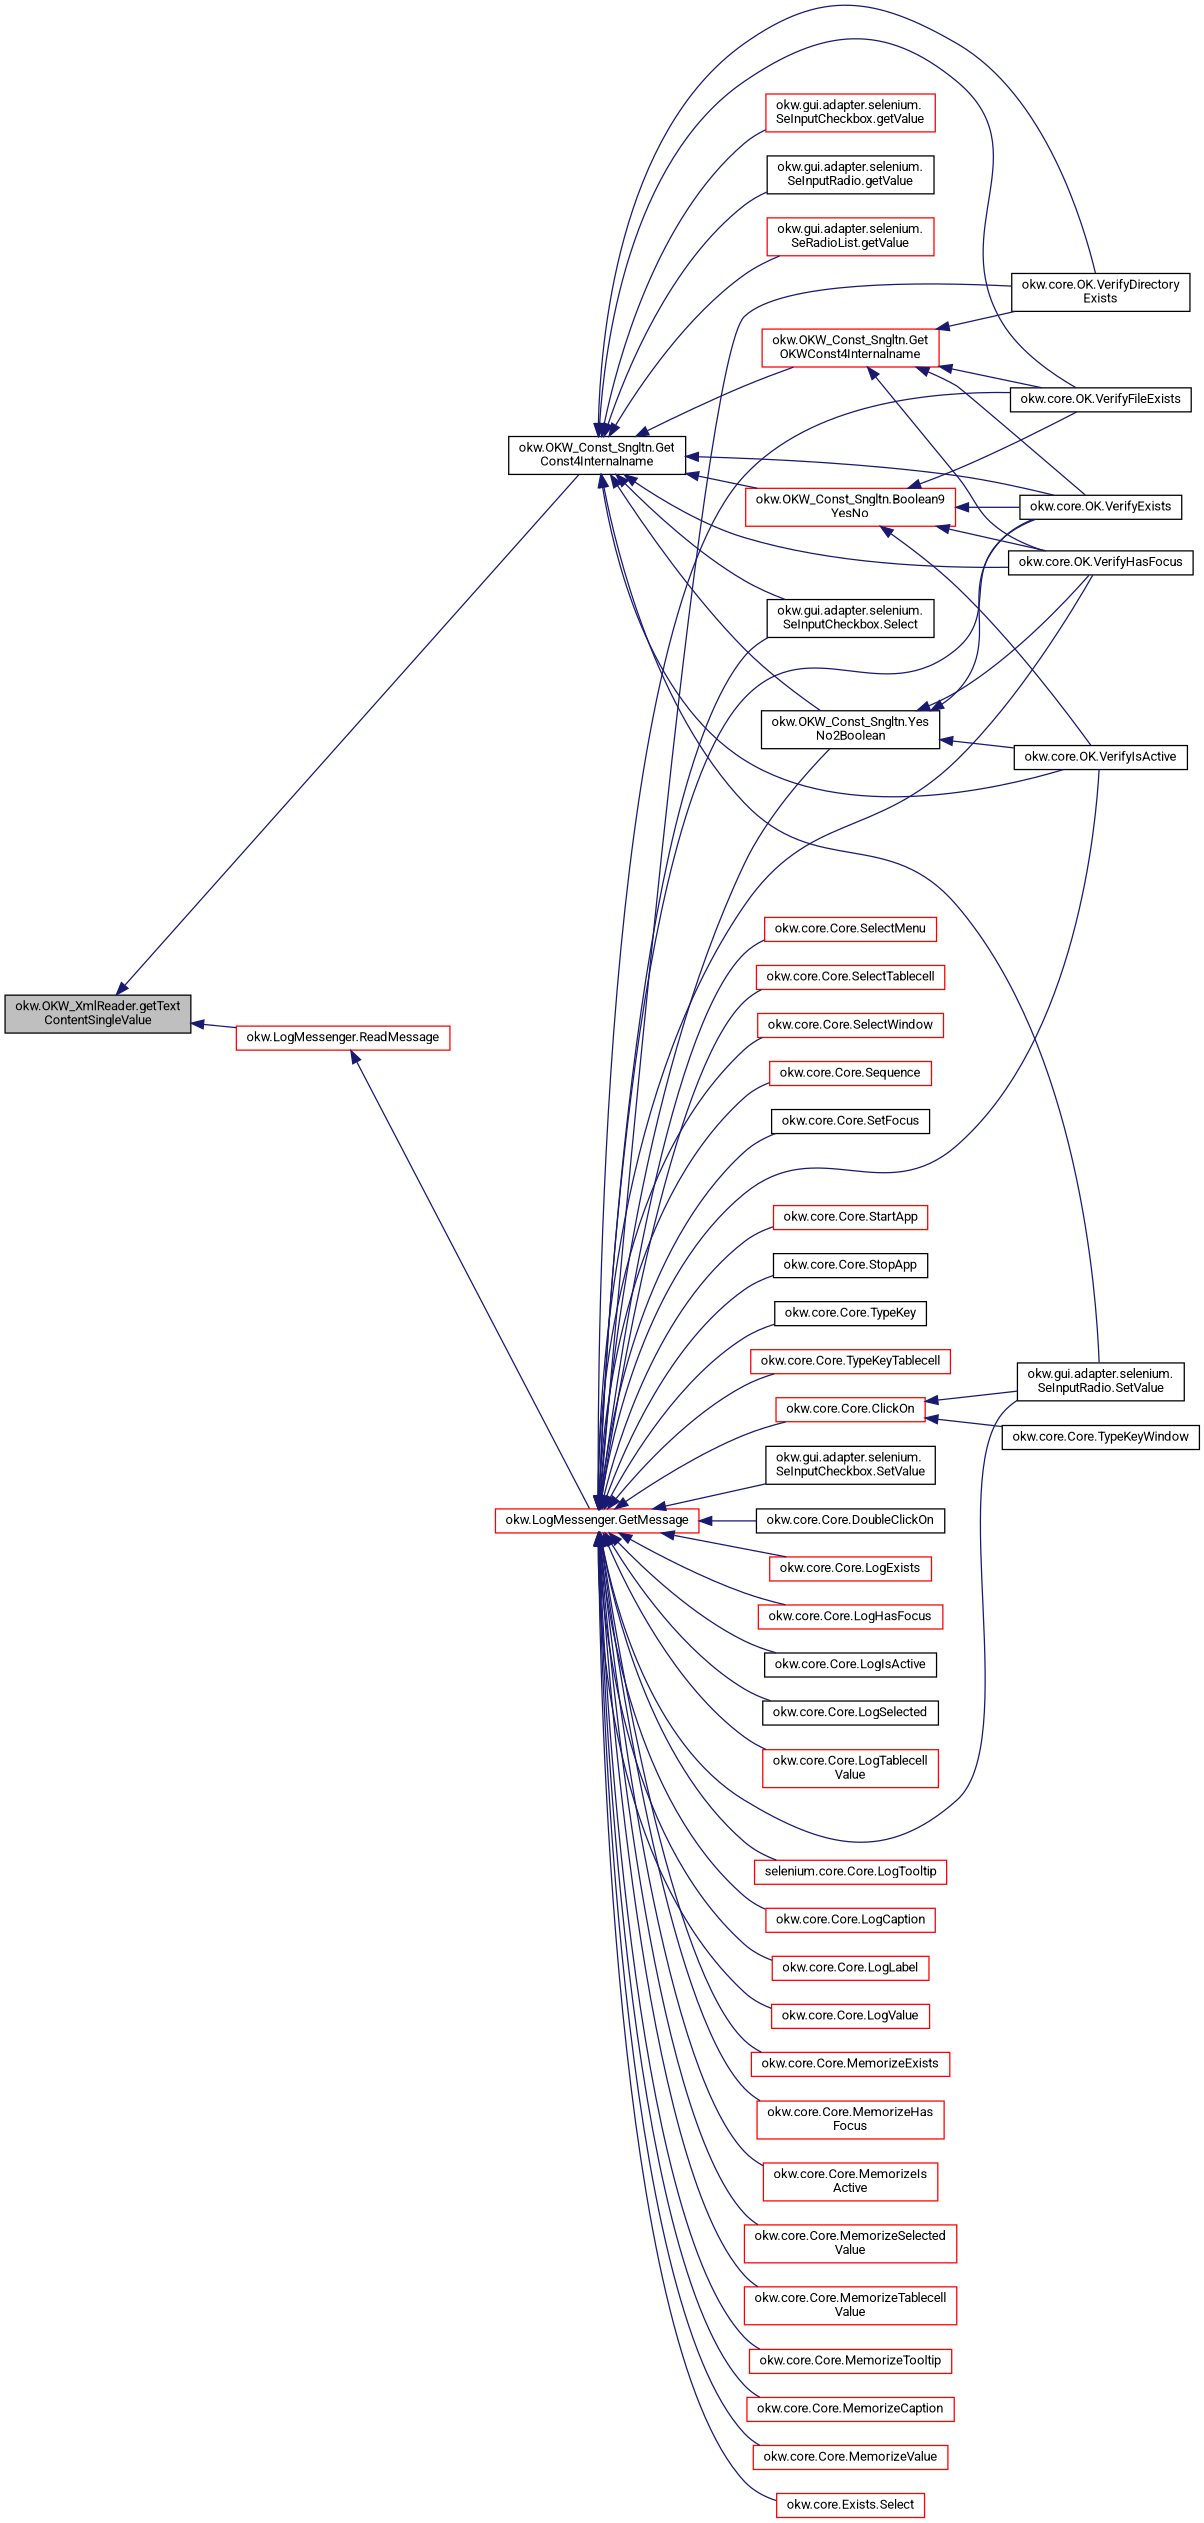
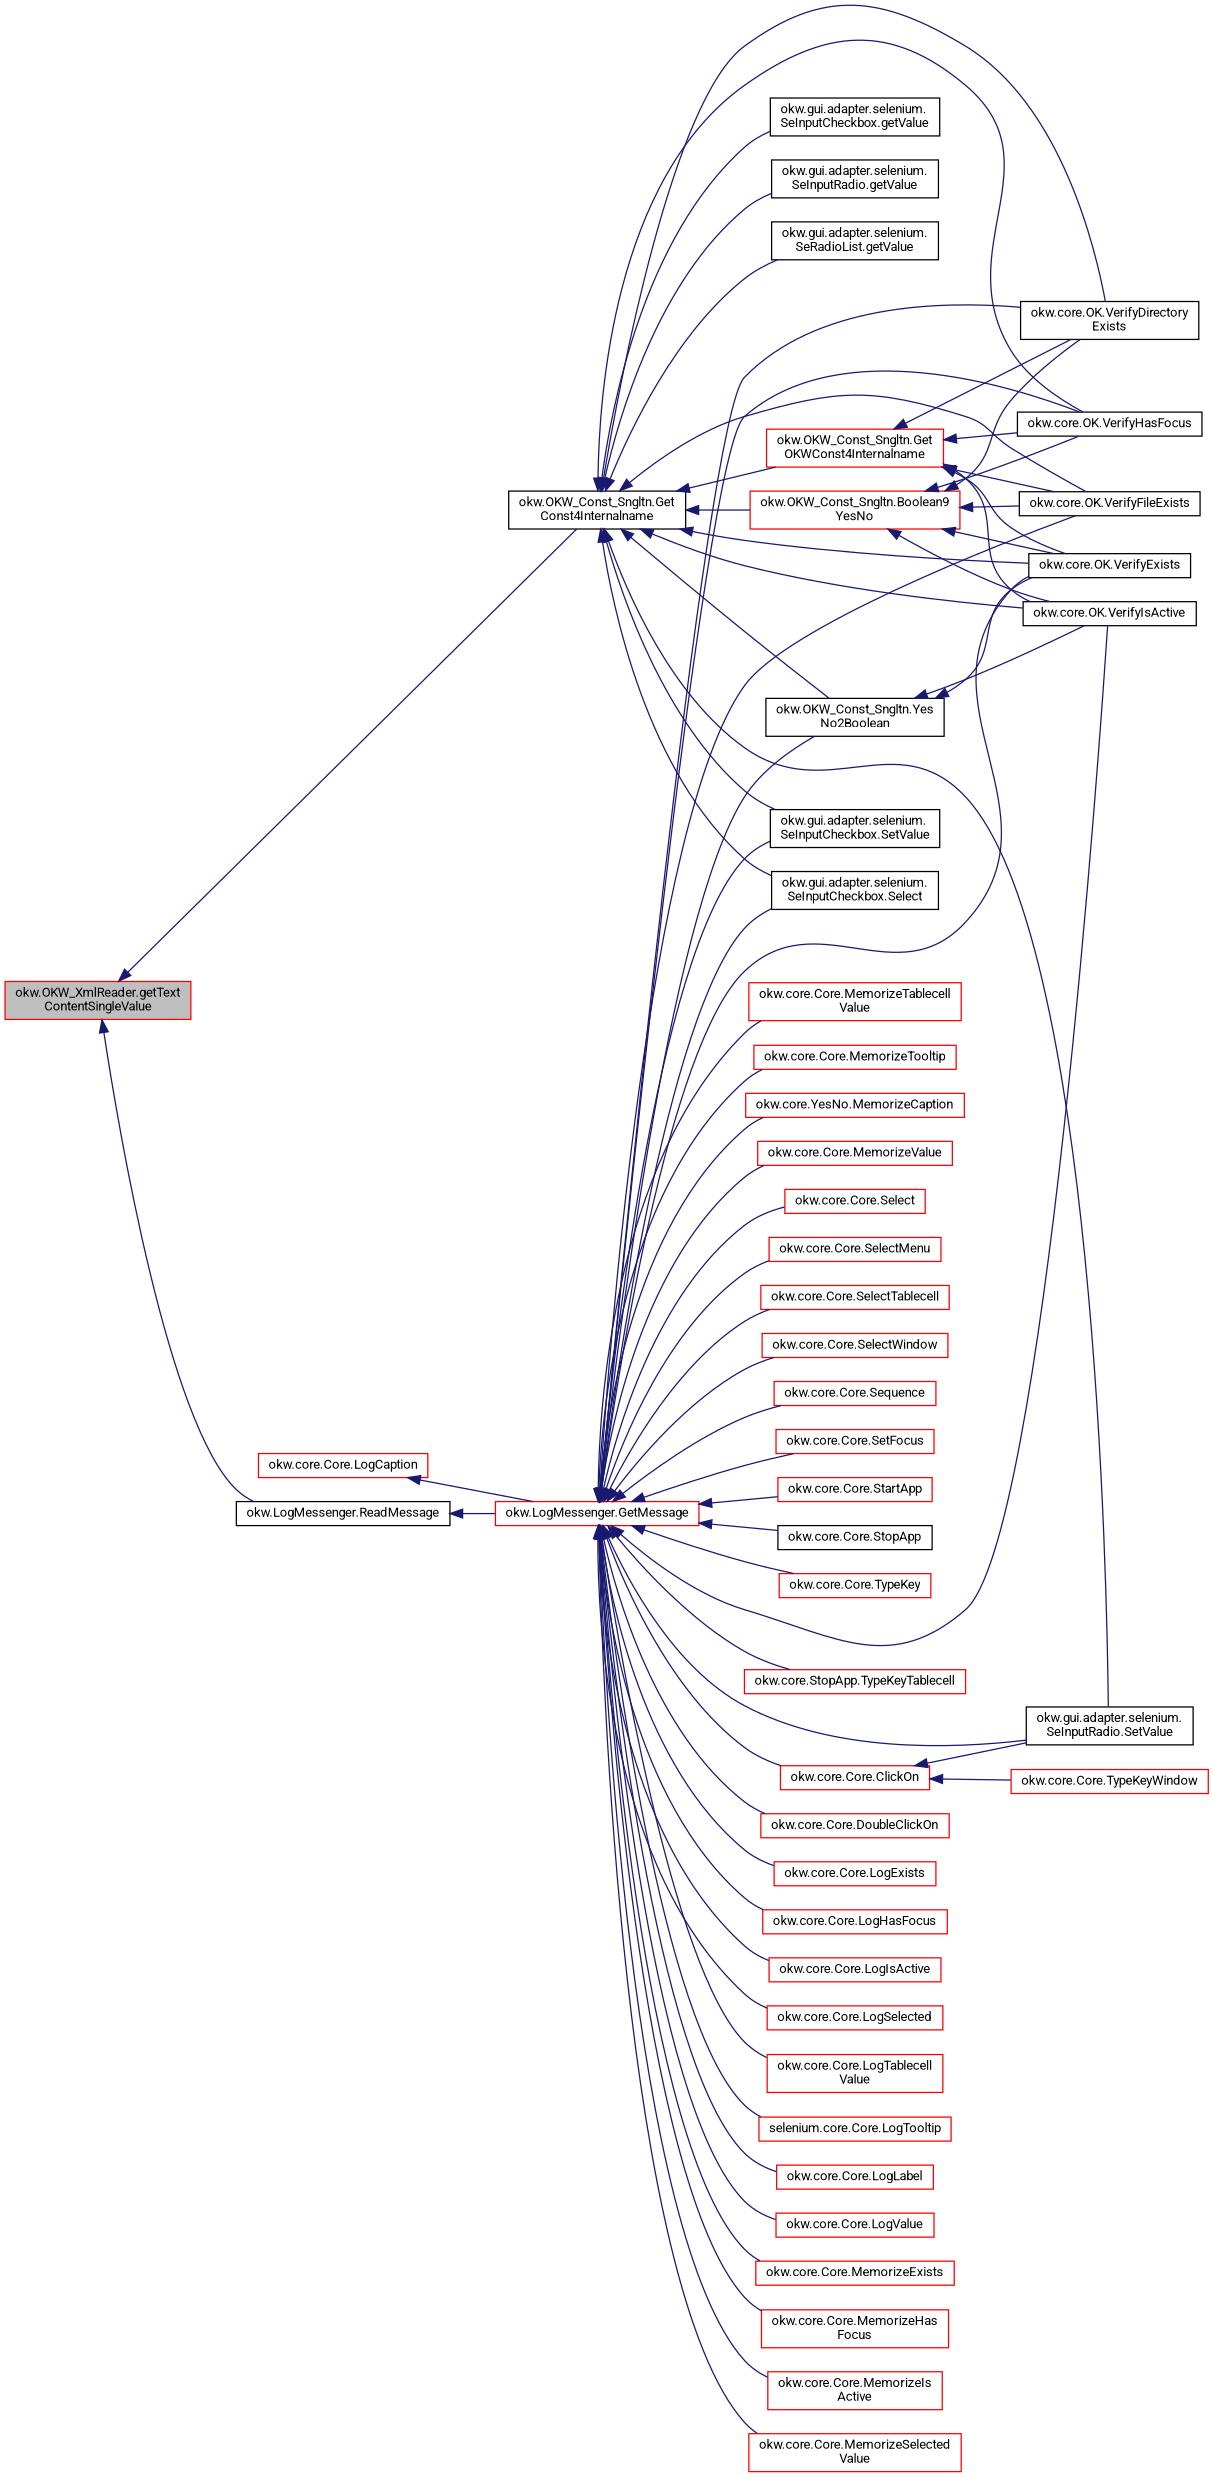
node "okw.gui.adapter.selenium. SeInputCheckbox.getValue": color red -> black
node "okw.gui.adapter.selenium. SeRadioList.getValue": color red -> black
edge "okw.core.OK.VerifyDirectory Exists" -> "okw.OKW_Const_Sngltn.Boolean9 YesNo": added
edge "okw.core.OK.VerifyIsActive" -> "okw.OKW_Const_Sngltn.Get OKWConst4Internalname": added
edge "okw.core.OK.VerifyHasFocus" -> "okw.OKW_Const_Sngltn.Yes No2Boolean": removed
edge "okw.gui.adapter.selenium. SeInputCheckbox.SetValue" -> "okw.OKW_Const_Sngltn.Get Const4Internalname": added
node "okw.OKW_XmlReader.getText ContentSingleValue": color black -> red
node "okw.LogMessenger.ReadMessage": color red -> black
node "okw.core.Core.SetFocus": color black -> red
node "okw.core.Core.TypeKey": color black -> red
node "okw.core.Core.TypeKeyTablecell": label "okw.core.Core.TypeKeyTablecell" -> "okw.core.StopApp.TypeKeyTablecell"
node "okw.core.Core.TypeKeyWindow": color black -> red
node "okw.core.Core.DoubleClickOn": color black -> red
node "okw.core.Core.LogIsActive": color black -> red
node "okw.core.Core.LogSelected": color black -> red
edge "okw.core.Core.LogCaption" -> "okw.LogMessenger.GetMessage": reversed
node "okw.core.Core.MemorizeCaption": label "okw.core.Core.MemorizeCaption" -> "okw.core.YesNo.MemorizeCaption"
node "okw.core.Exists.Select": label "okw.core.Exists.Select" -> "okw.core.Core.Select"
